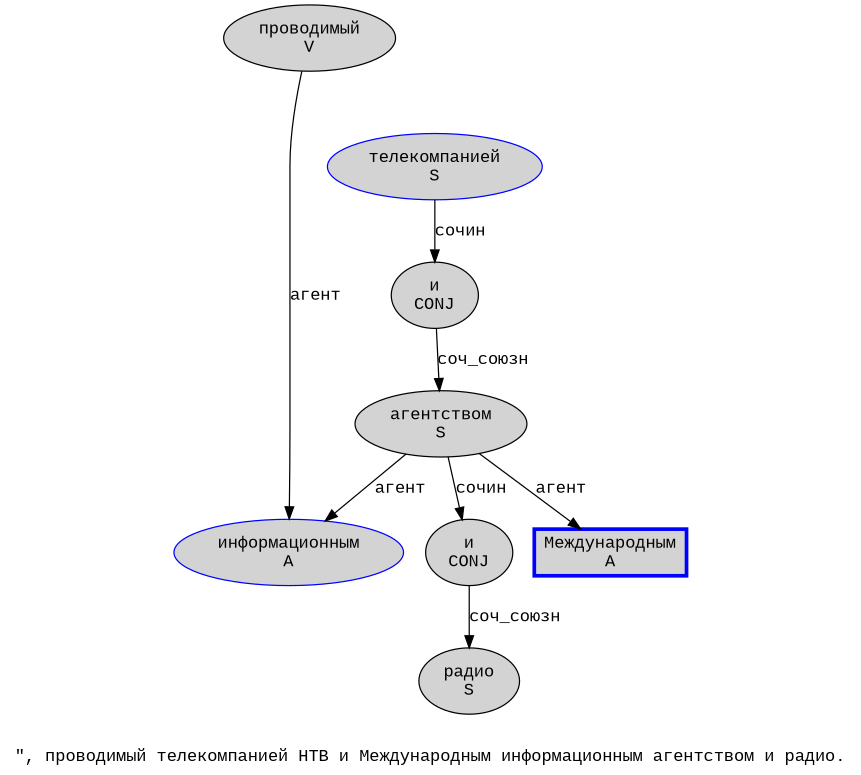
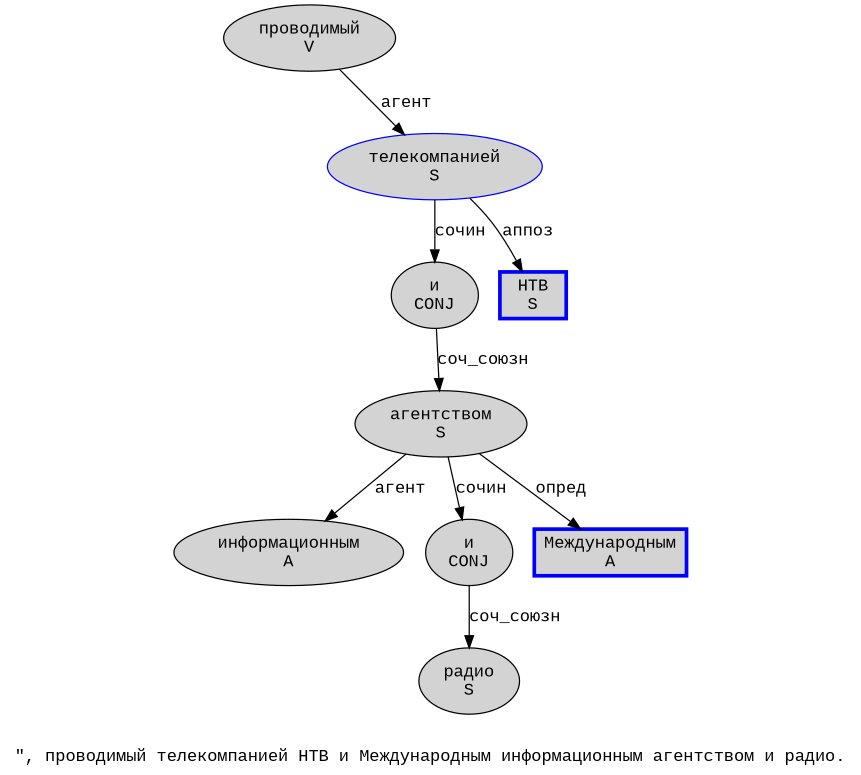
edge "проводимый V" -> "информационным A": now "проводимый V" -> "телекомпанией S"
node "НТВ S": added
edge "агентством S" -> "Международным A": label "агент" -> "опред"
node "информационным A": color blue -> black
